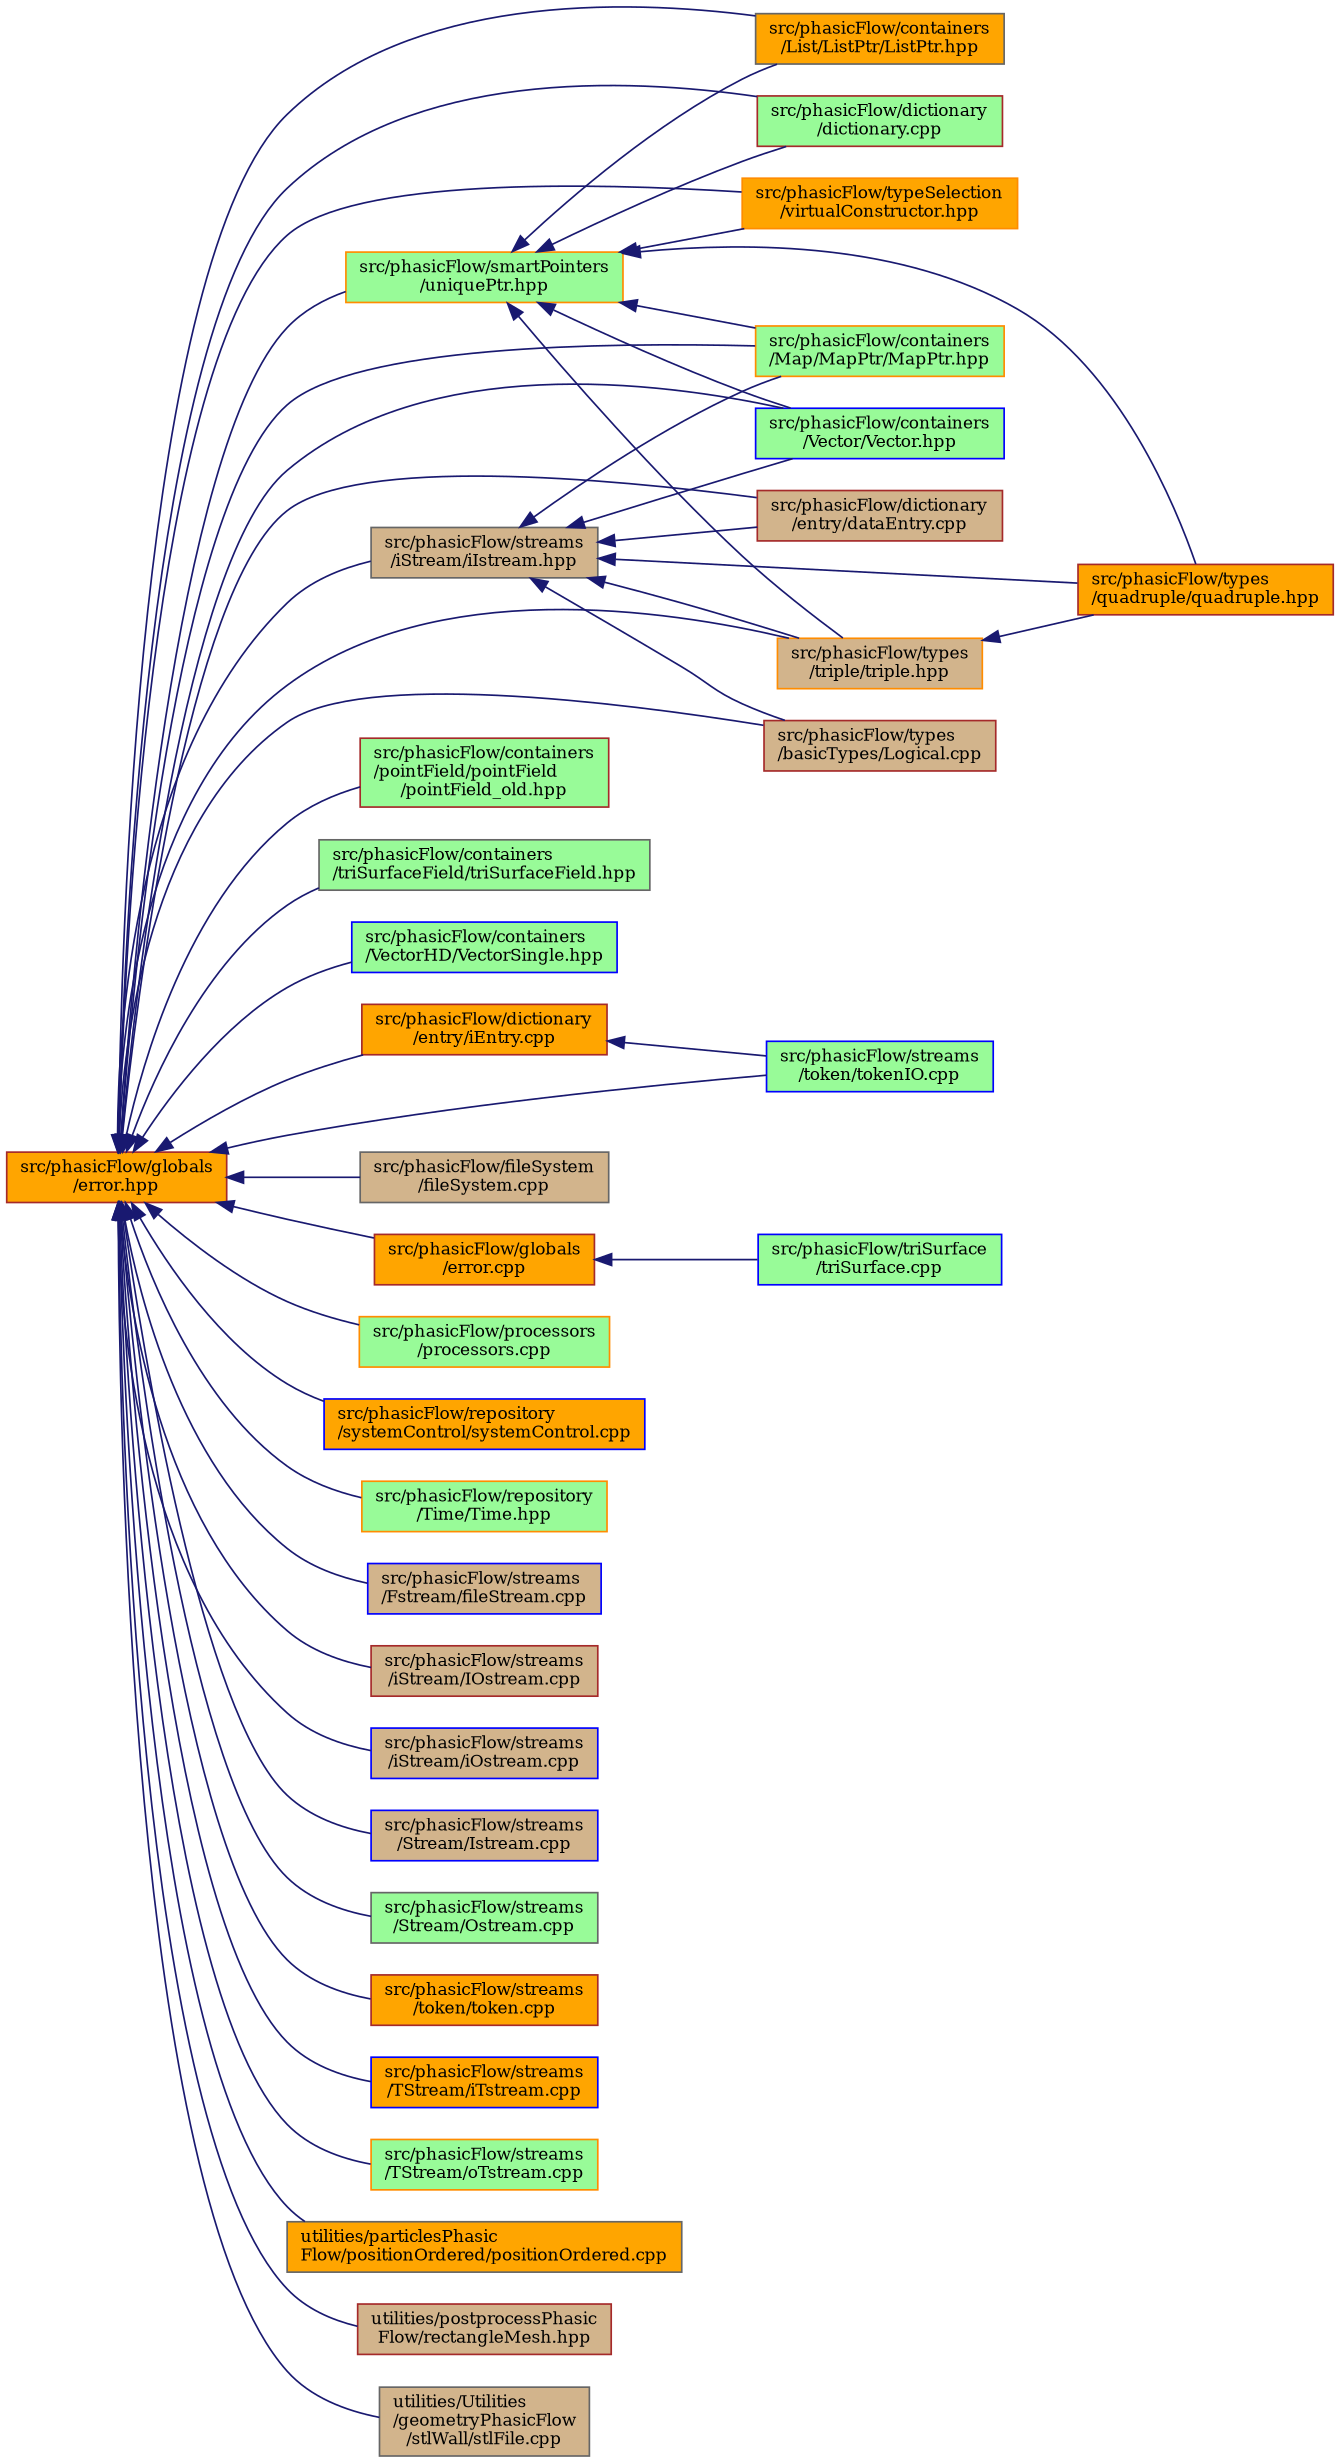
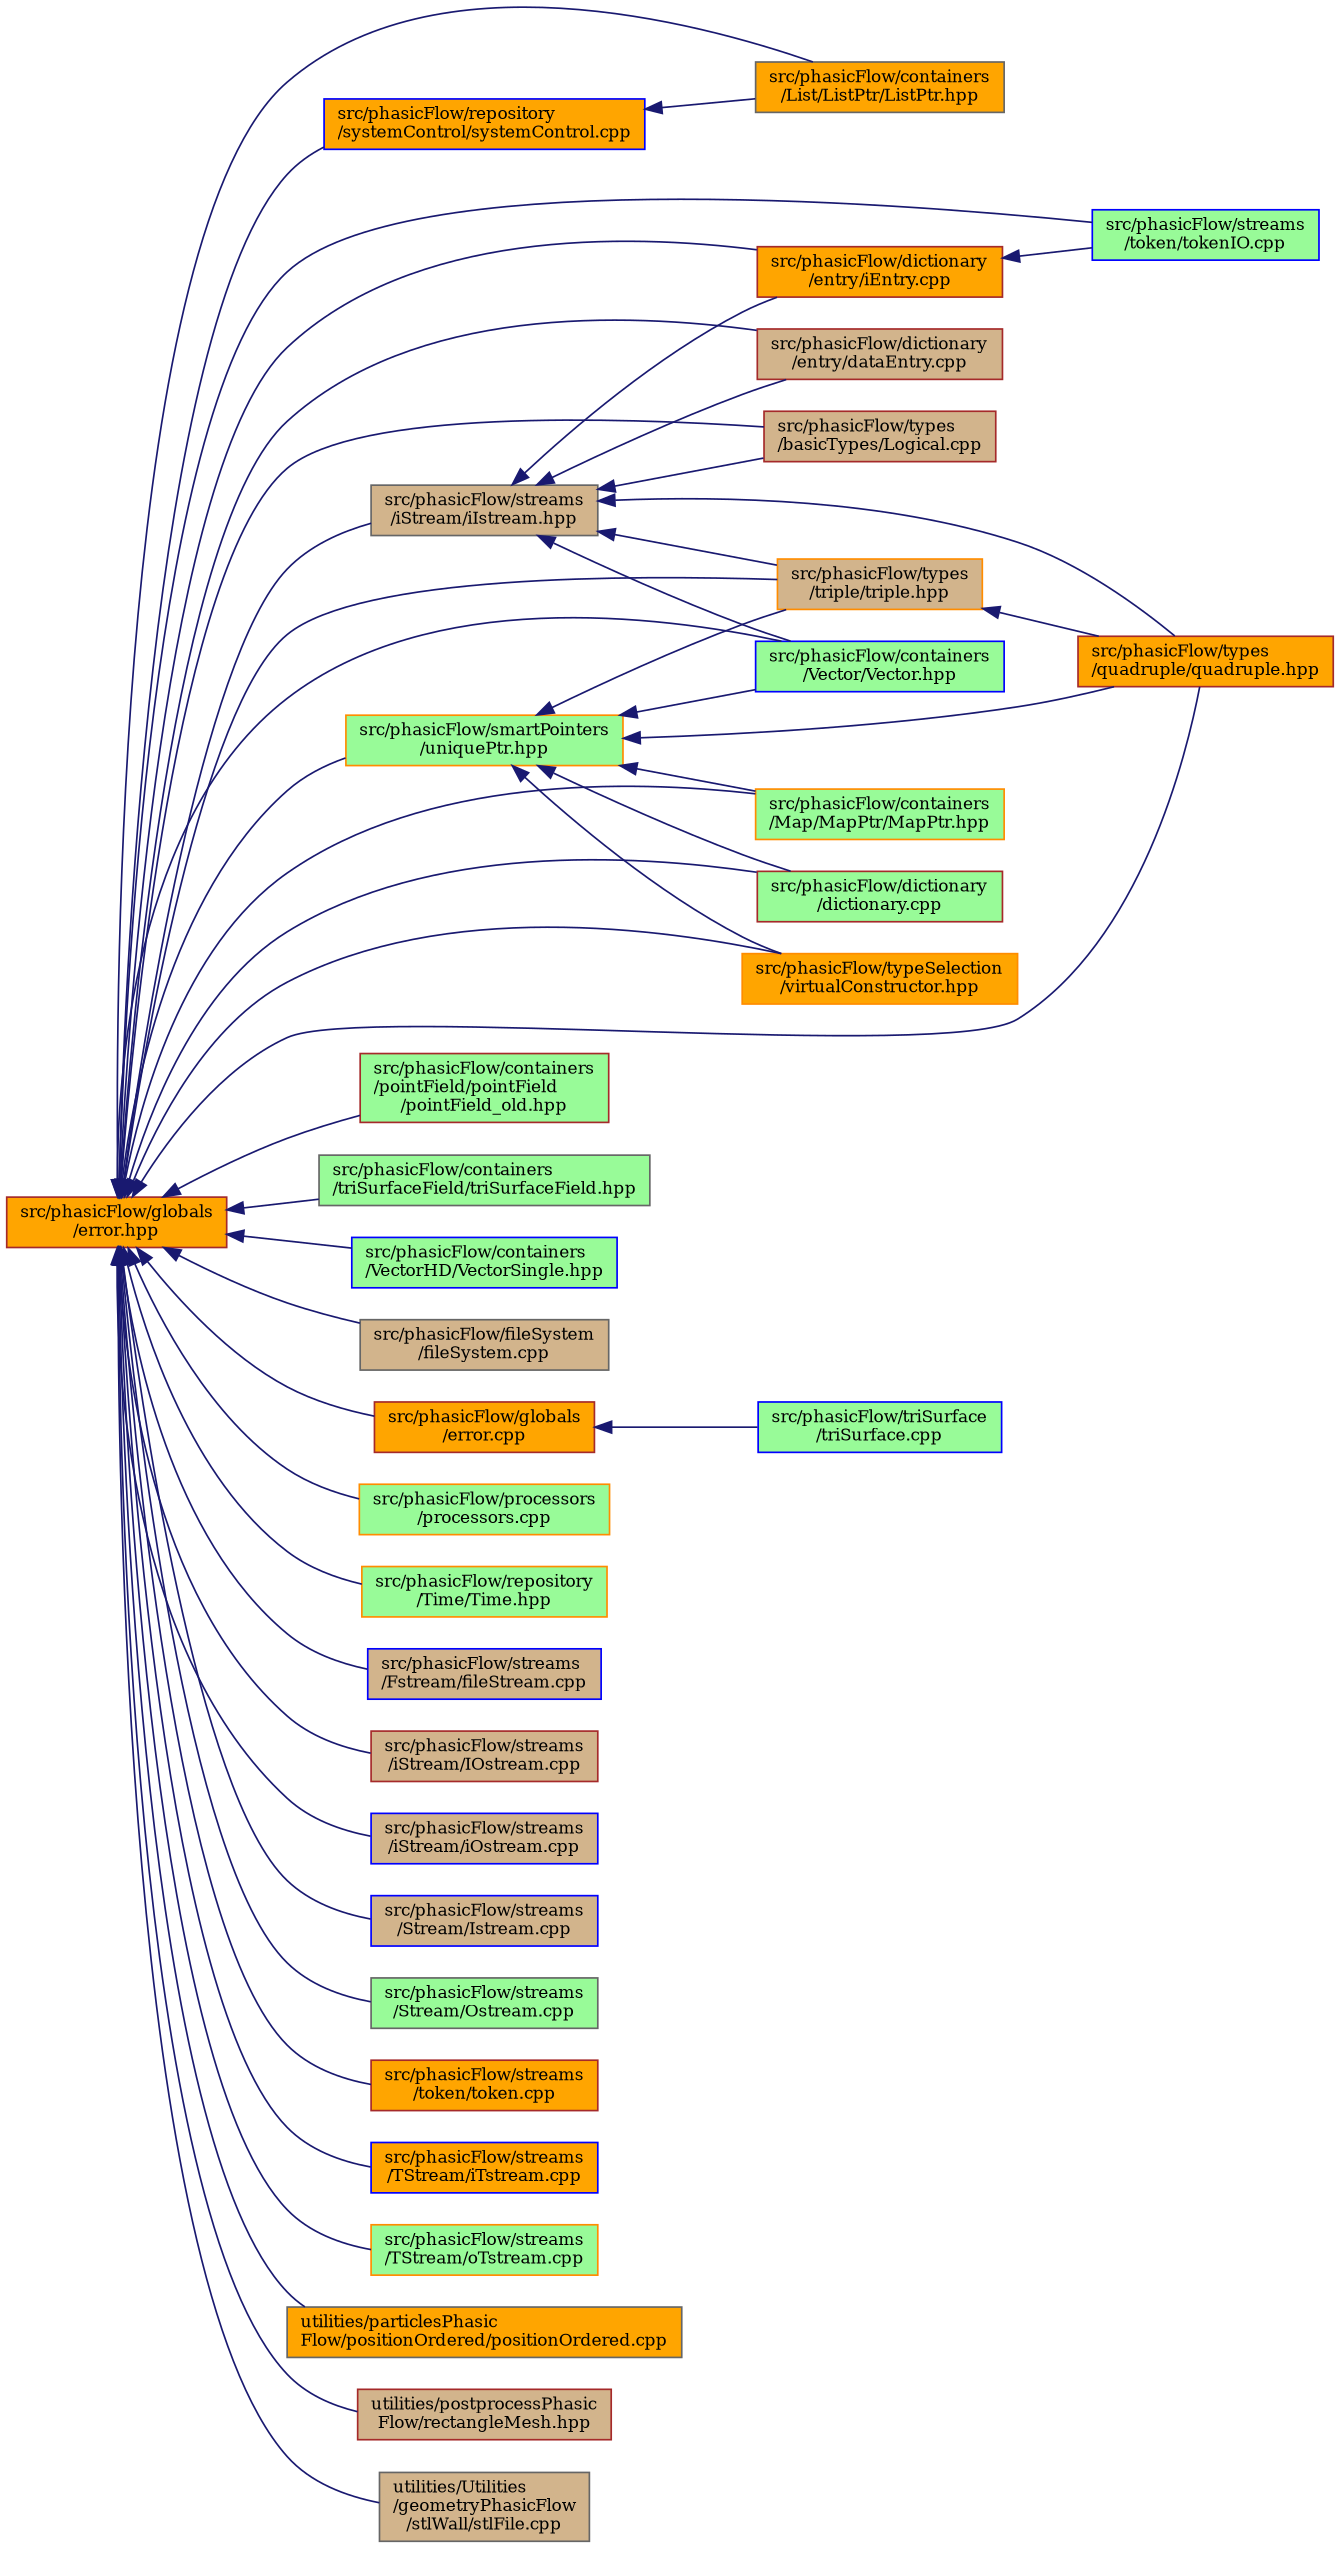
edge "src/phasicFlow/containers /List/ListPtr/ListPtr.hpp" -> "src/phasicFlow/smartPointers /uniquePtr.hpp": now "src/phasicFlow/containers /List/ListPtr/ListPtr.hpp" -> "src/phasicFlow/repository /systemControl/systemControl.cpp"
edge "src/phasicFlow/containers /Map/MapPtr/MapPtr.hpp" -> "src/phasicFlow/streams /iStream/iIstream.hpp": now "src/phasicFlow/dictionary /entry/iEntry.cpp" -> "src/phasicFlow/streams /iStream/iIstream.hpp"
edge "src/phasicFlow/types /quadruple/quadruple.hpp" -> "src/phasicFlow/globals /error.hpp": added
